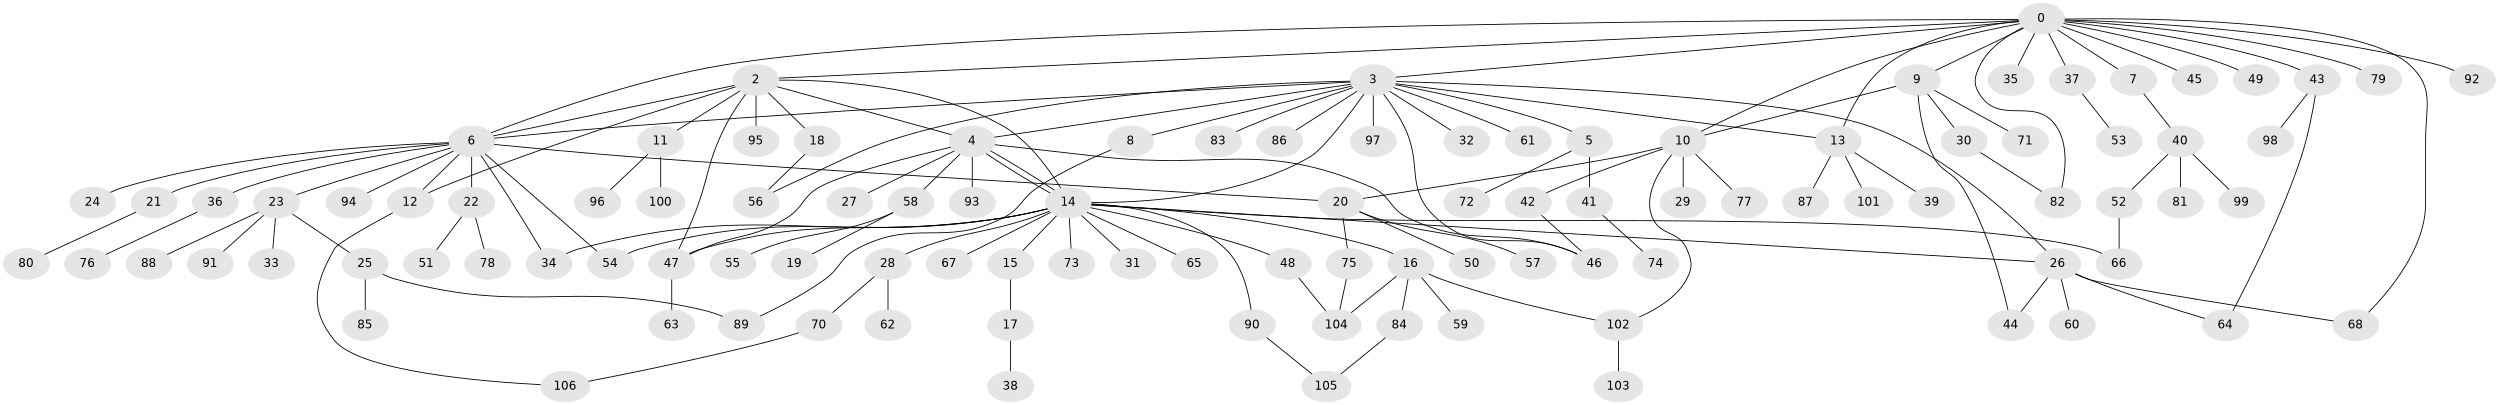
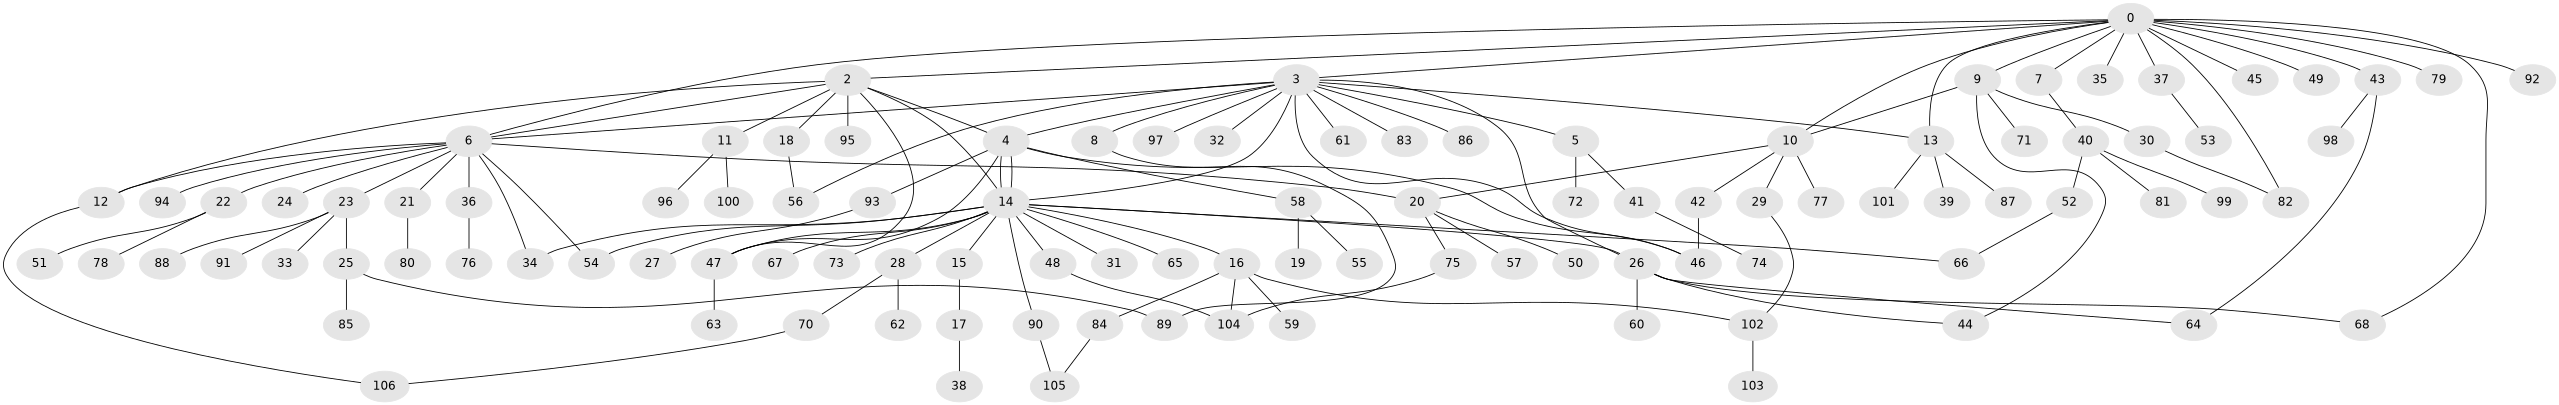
edge "4" -- "27": now "93" -- "27"
edge "10" -- "102": now "29" -- "102"
